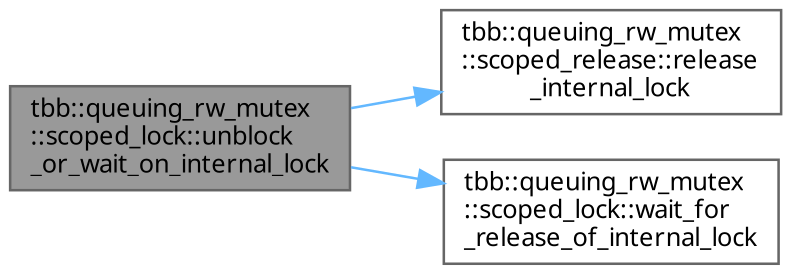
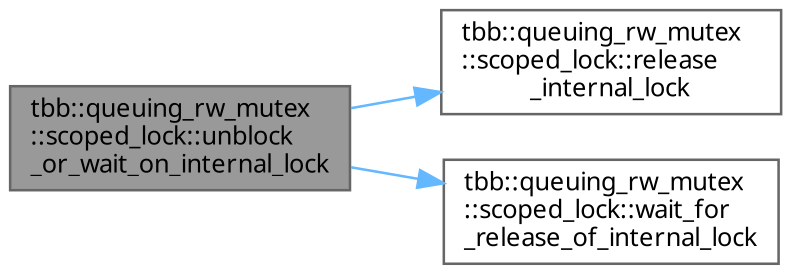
node "tbb::queuing_rw_mutex ::scoped_release::release _internal_lock": label "tbb::queuing_rw_mutex ::scoped_release::release _internal_lock" -> "tbb::queuing_rw_mutex ::scoped_lock::release _internal_lock"
